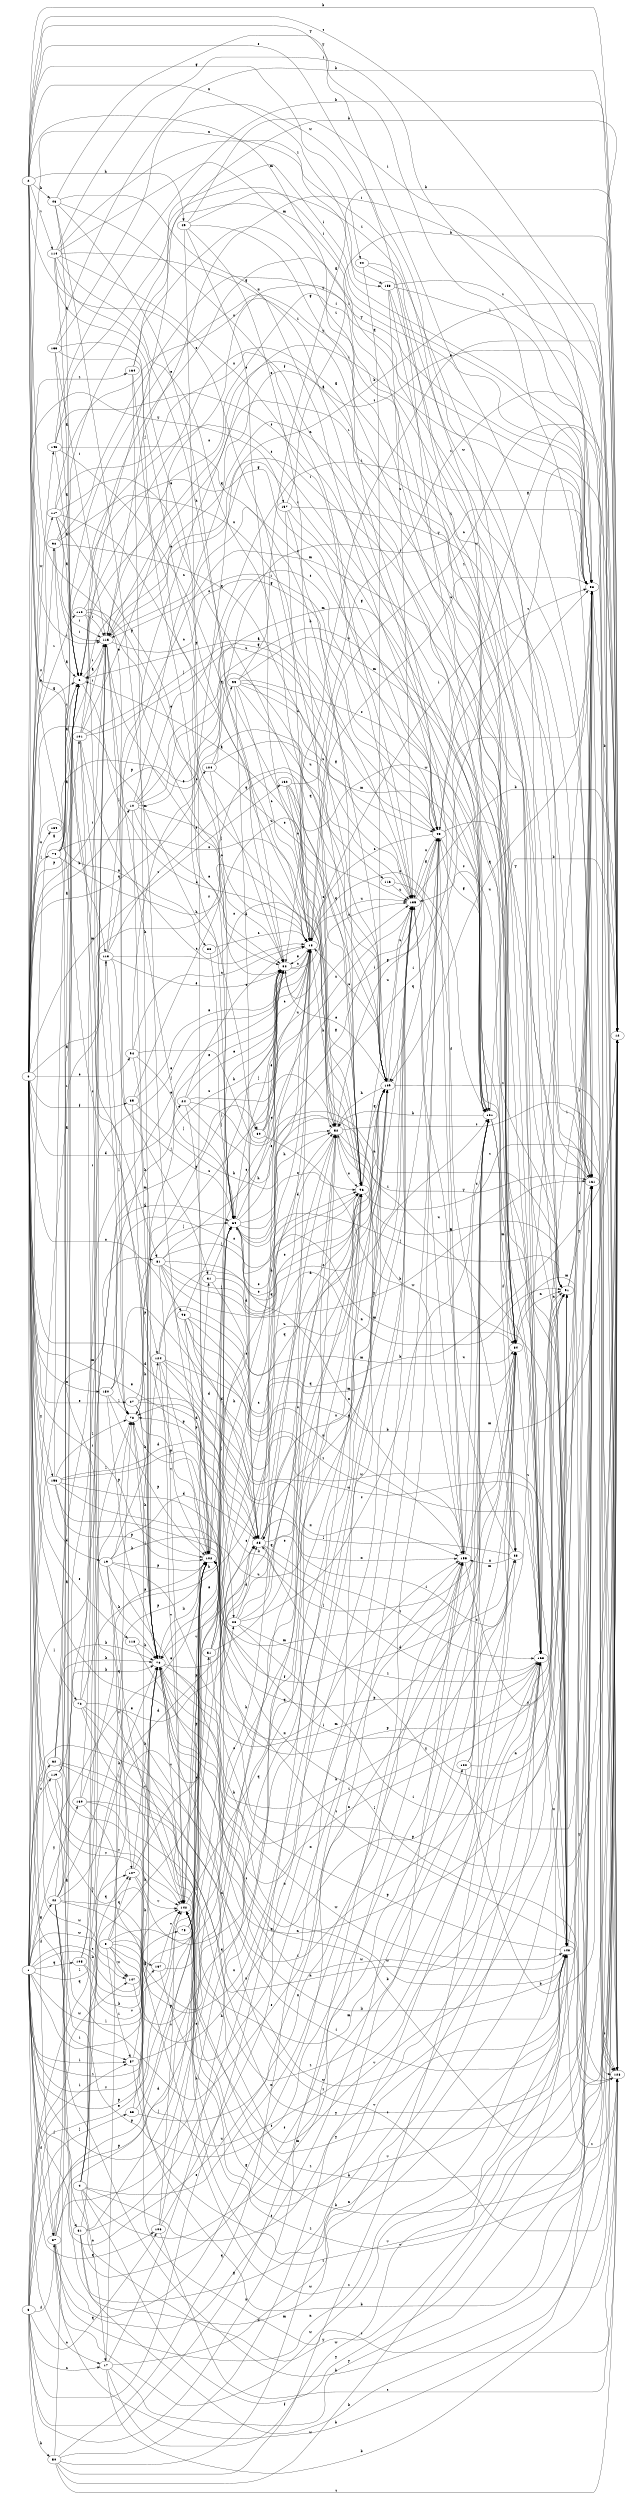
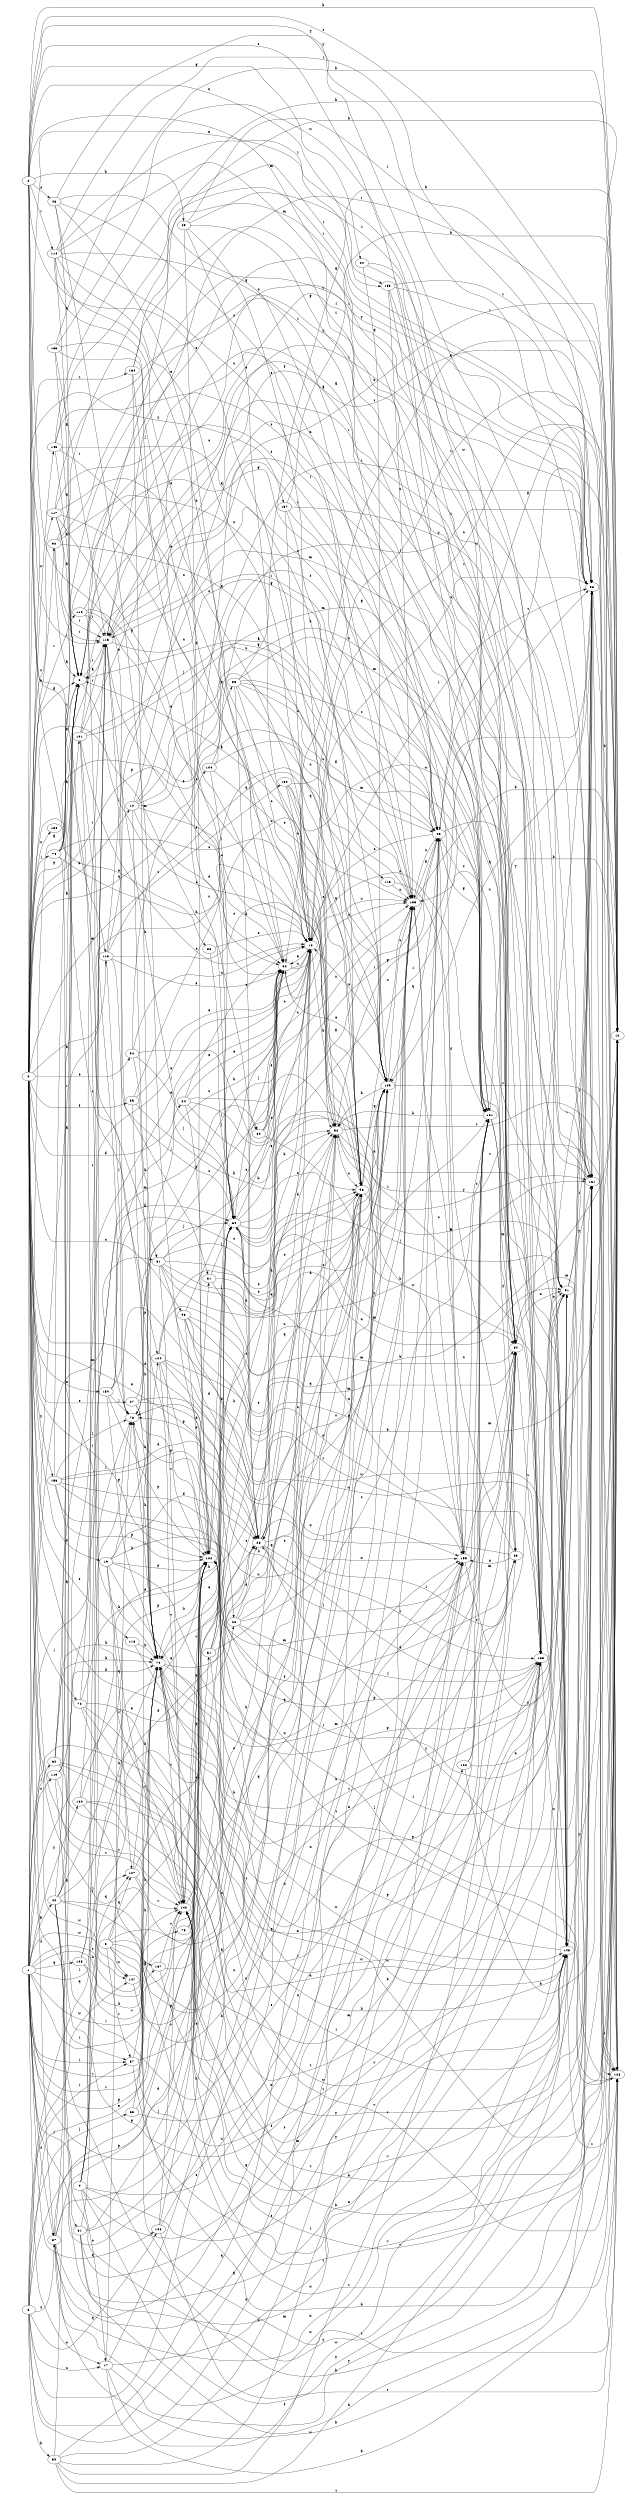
edge "2" -> "46": label "h" -> "f"
